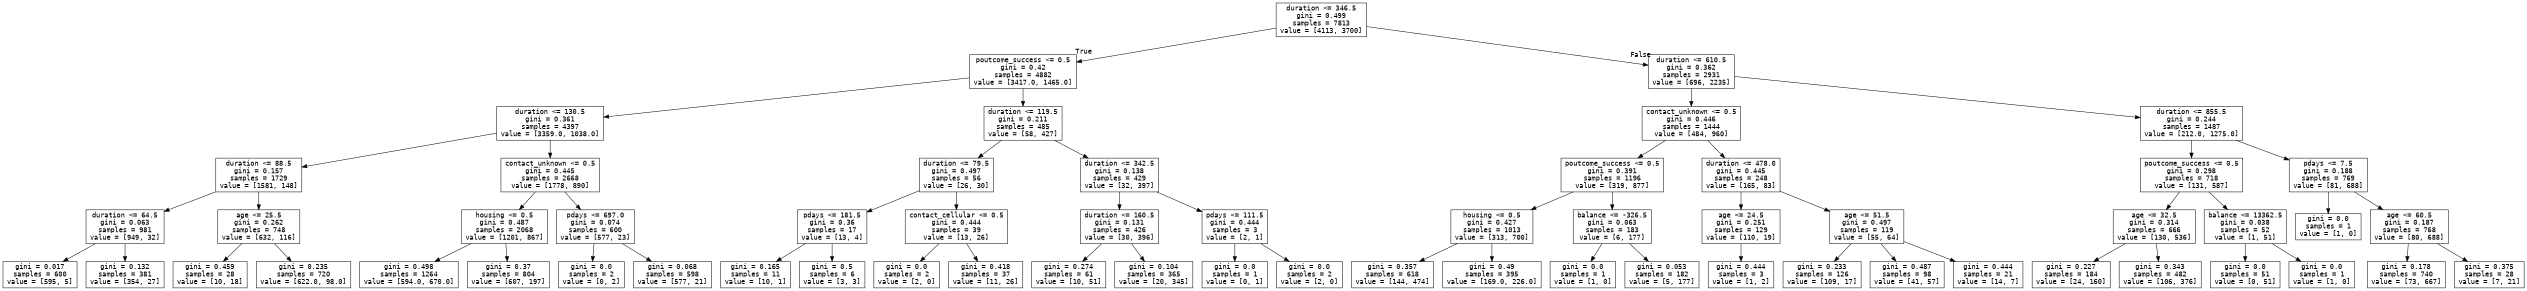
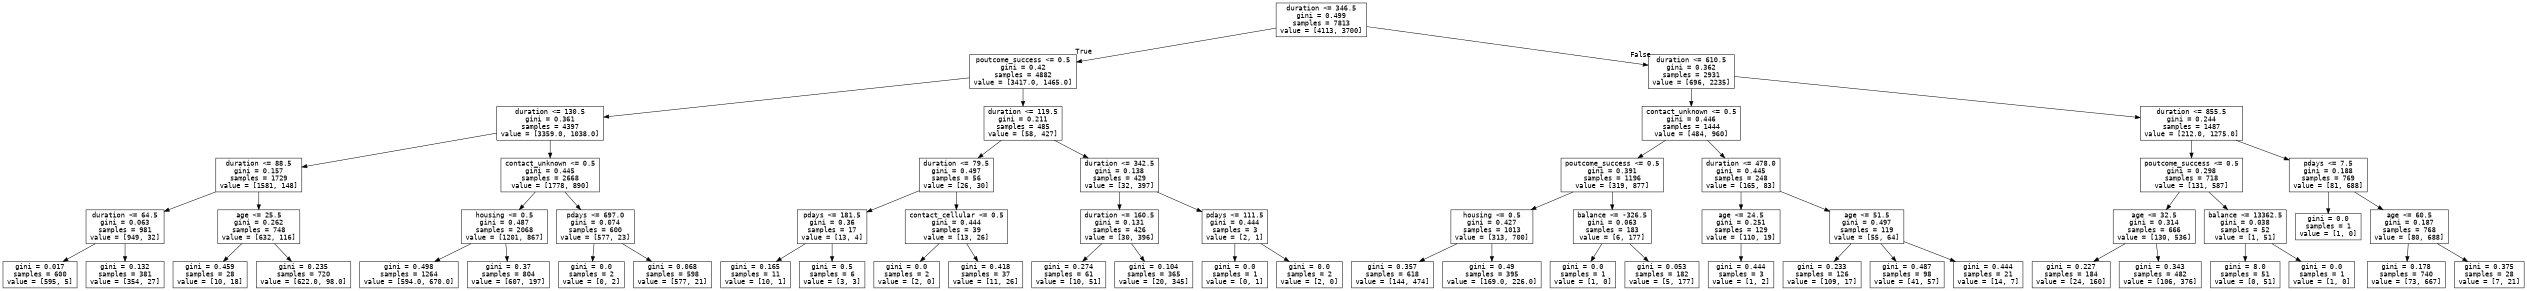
node "gini = 0.0 samples = 51 value = [0, 51]": label "gini = 0.0 samples = 51 value = [0, 51]" -> "gini = 8.0 samples = 51 value = [0, 51]"
